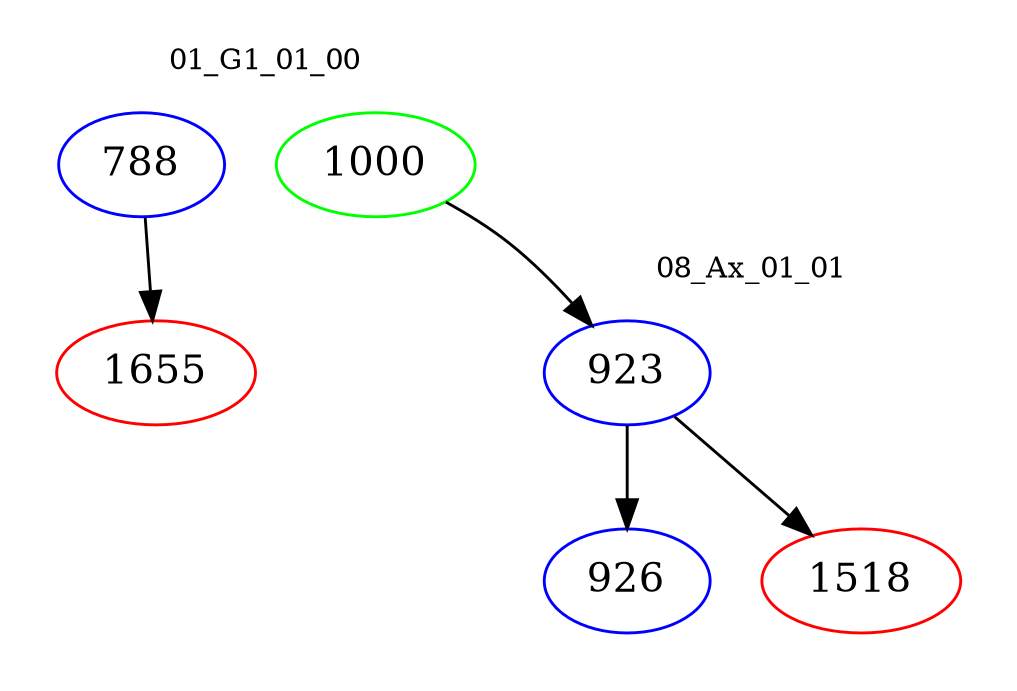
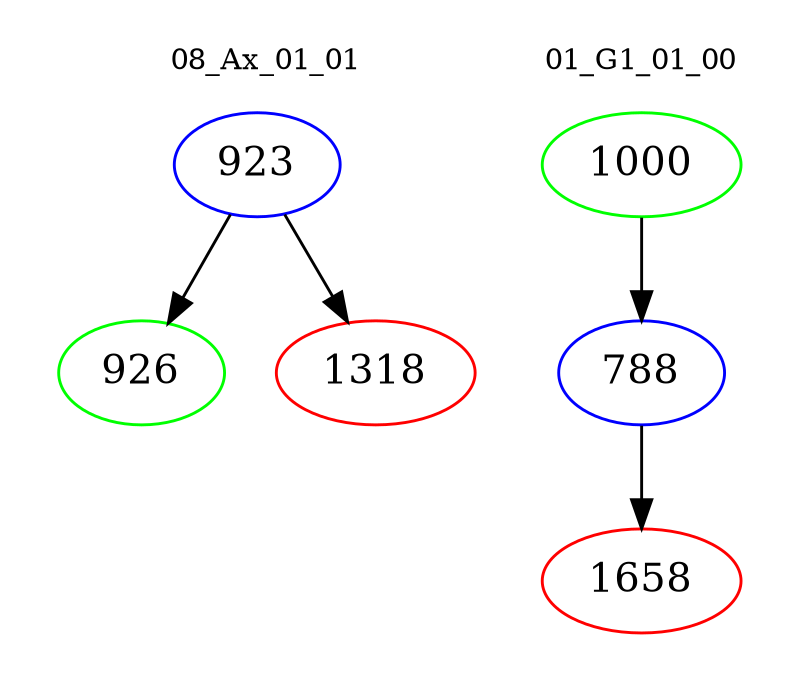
edge "1000" -> "923": now "1000" -> "788"
node "1655": label "1655" -> "1658"
node "926": color blue -> green
node "1518": label "1518" -> "1318"
